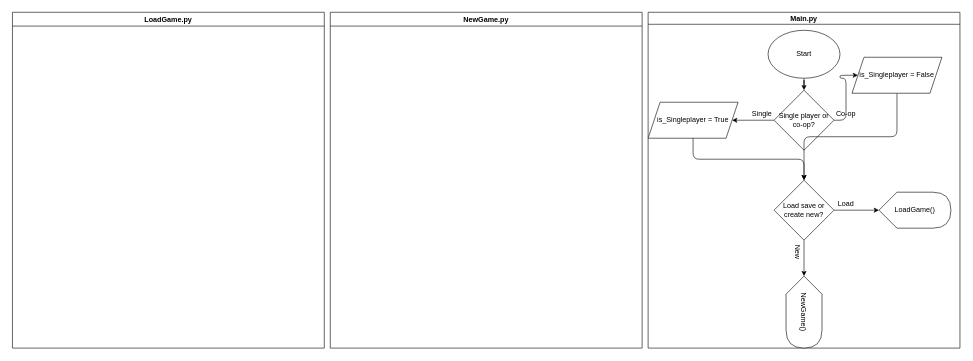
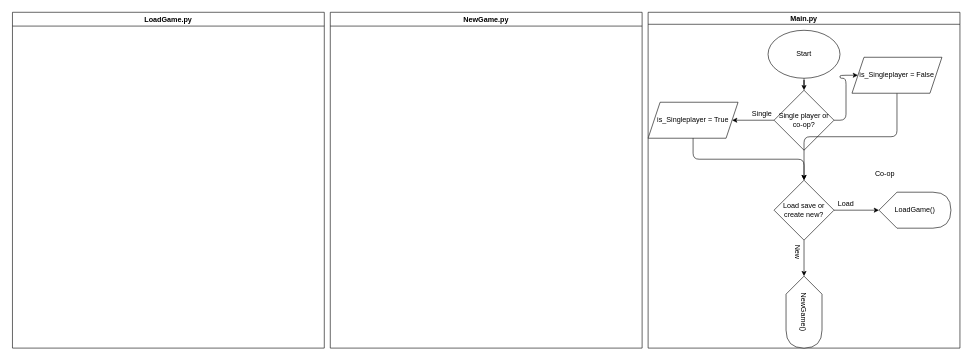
node "Co-op": moved (846, 114) -> (885, 174)
